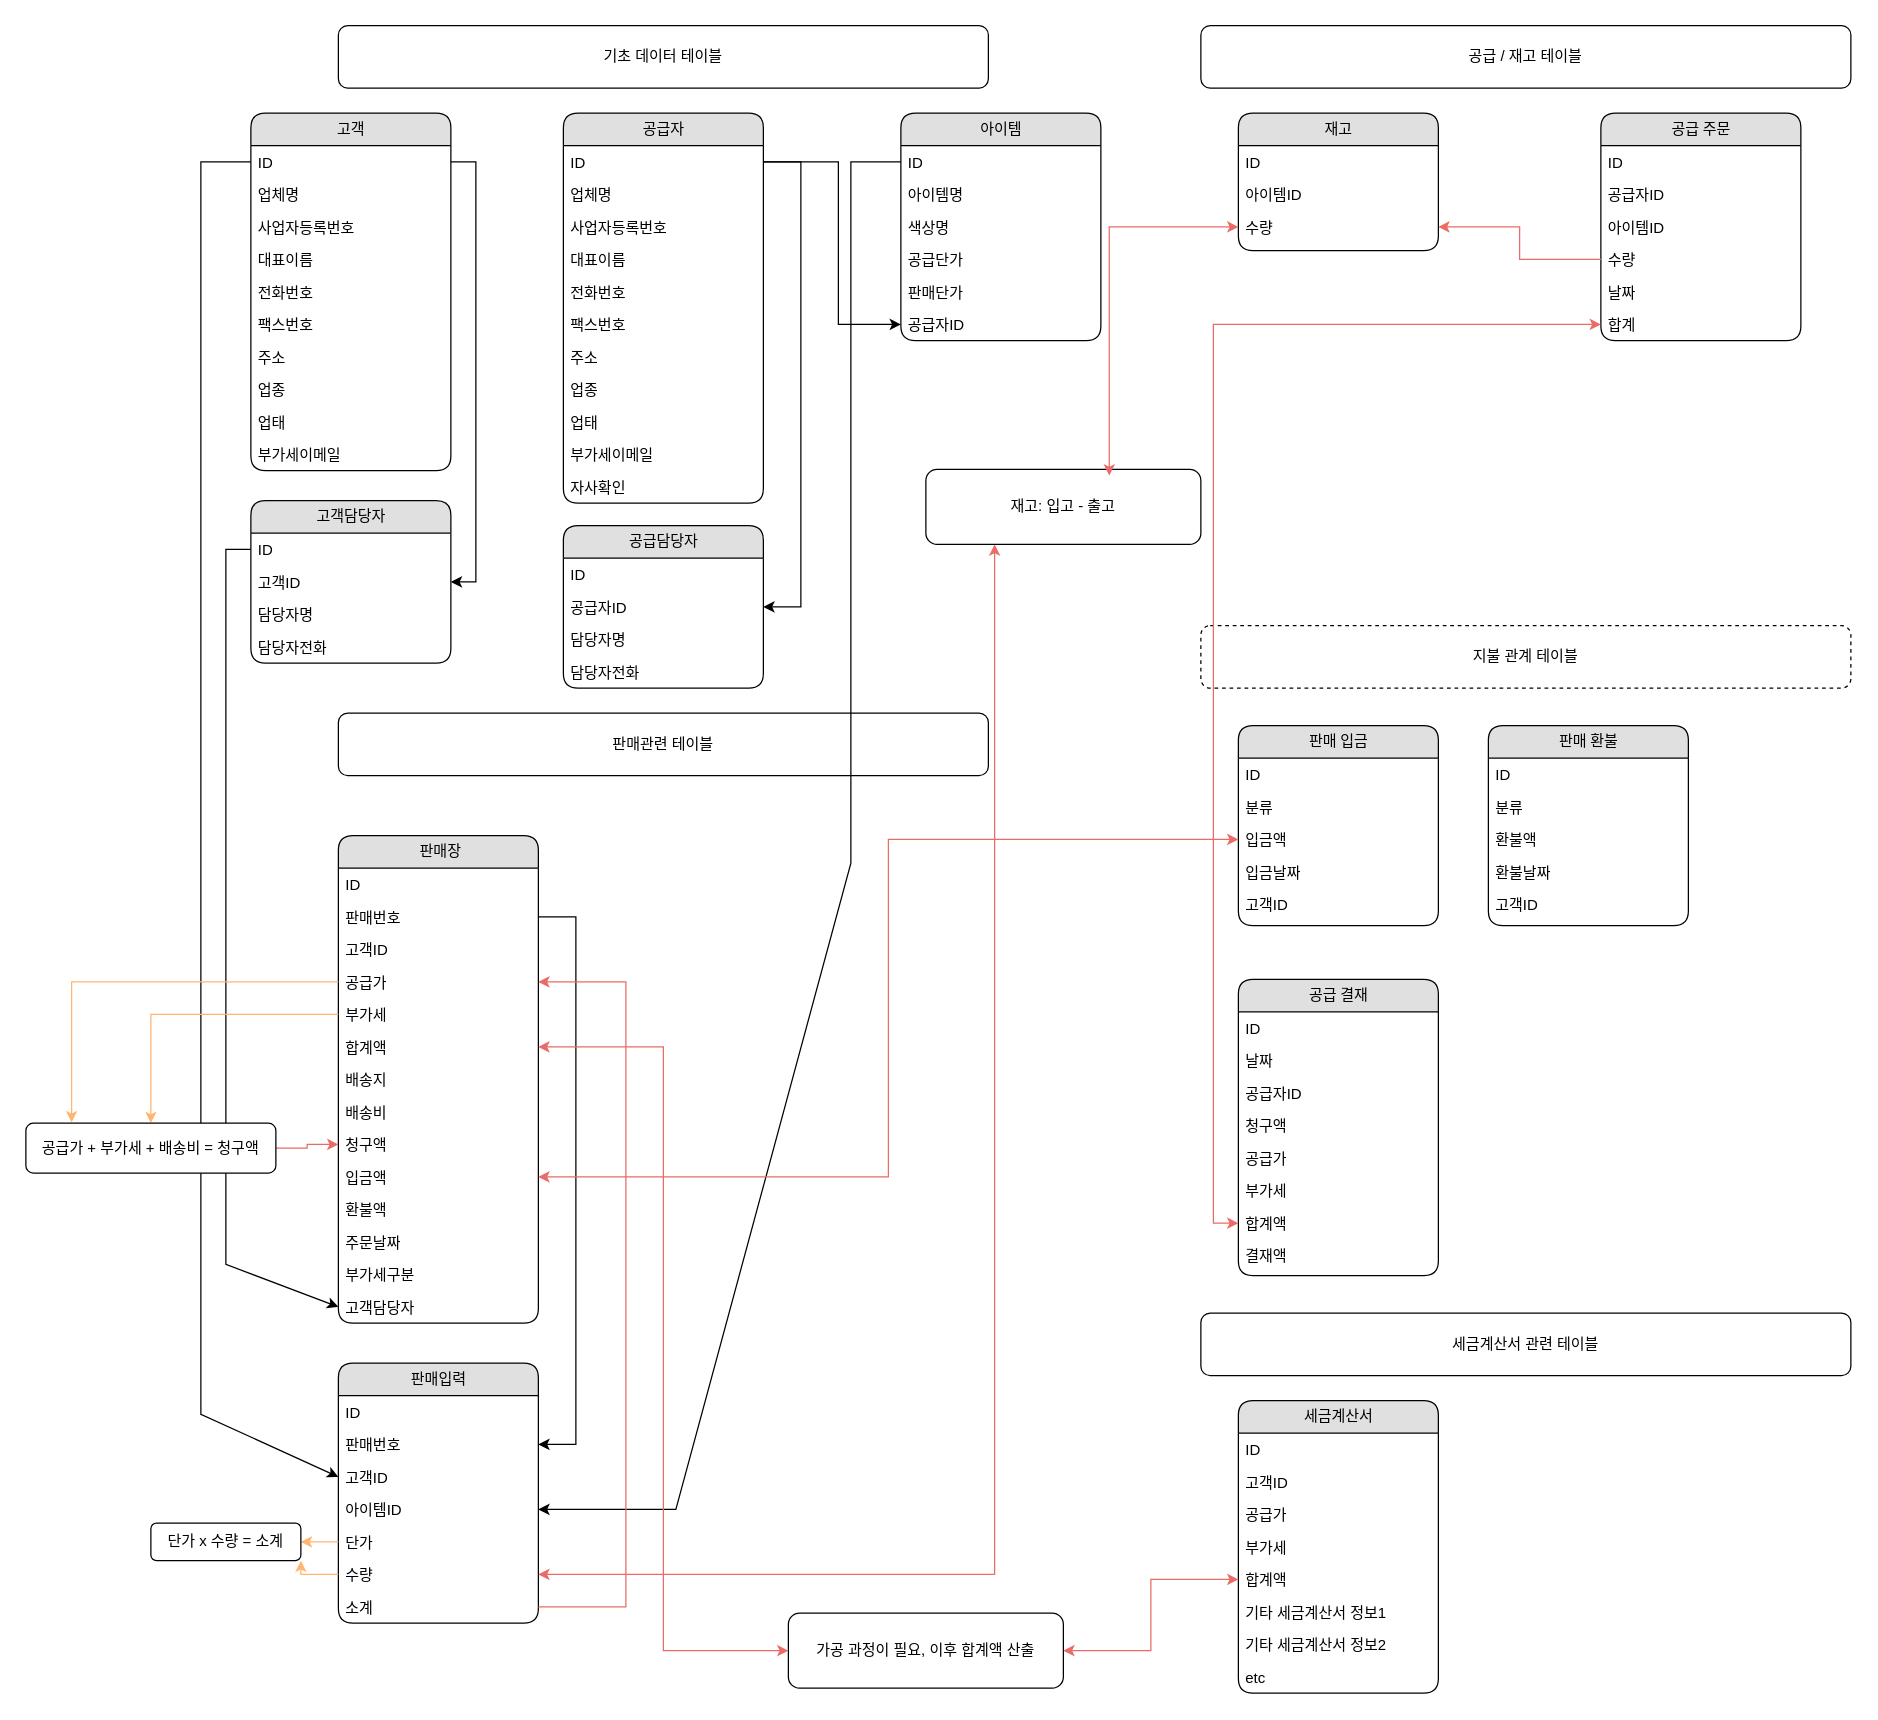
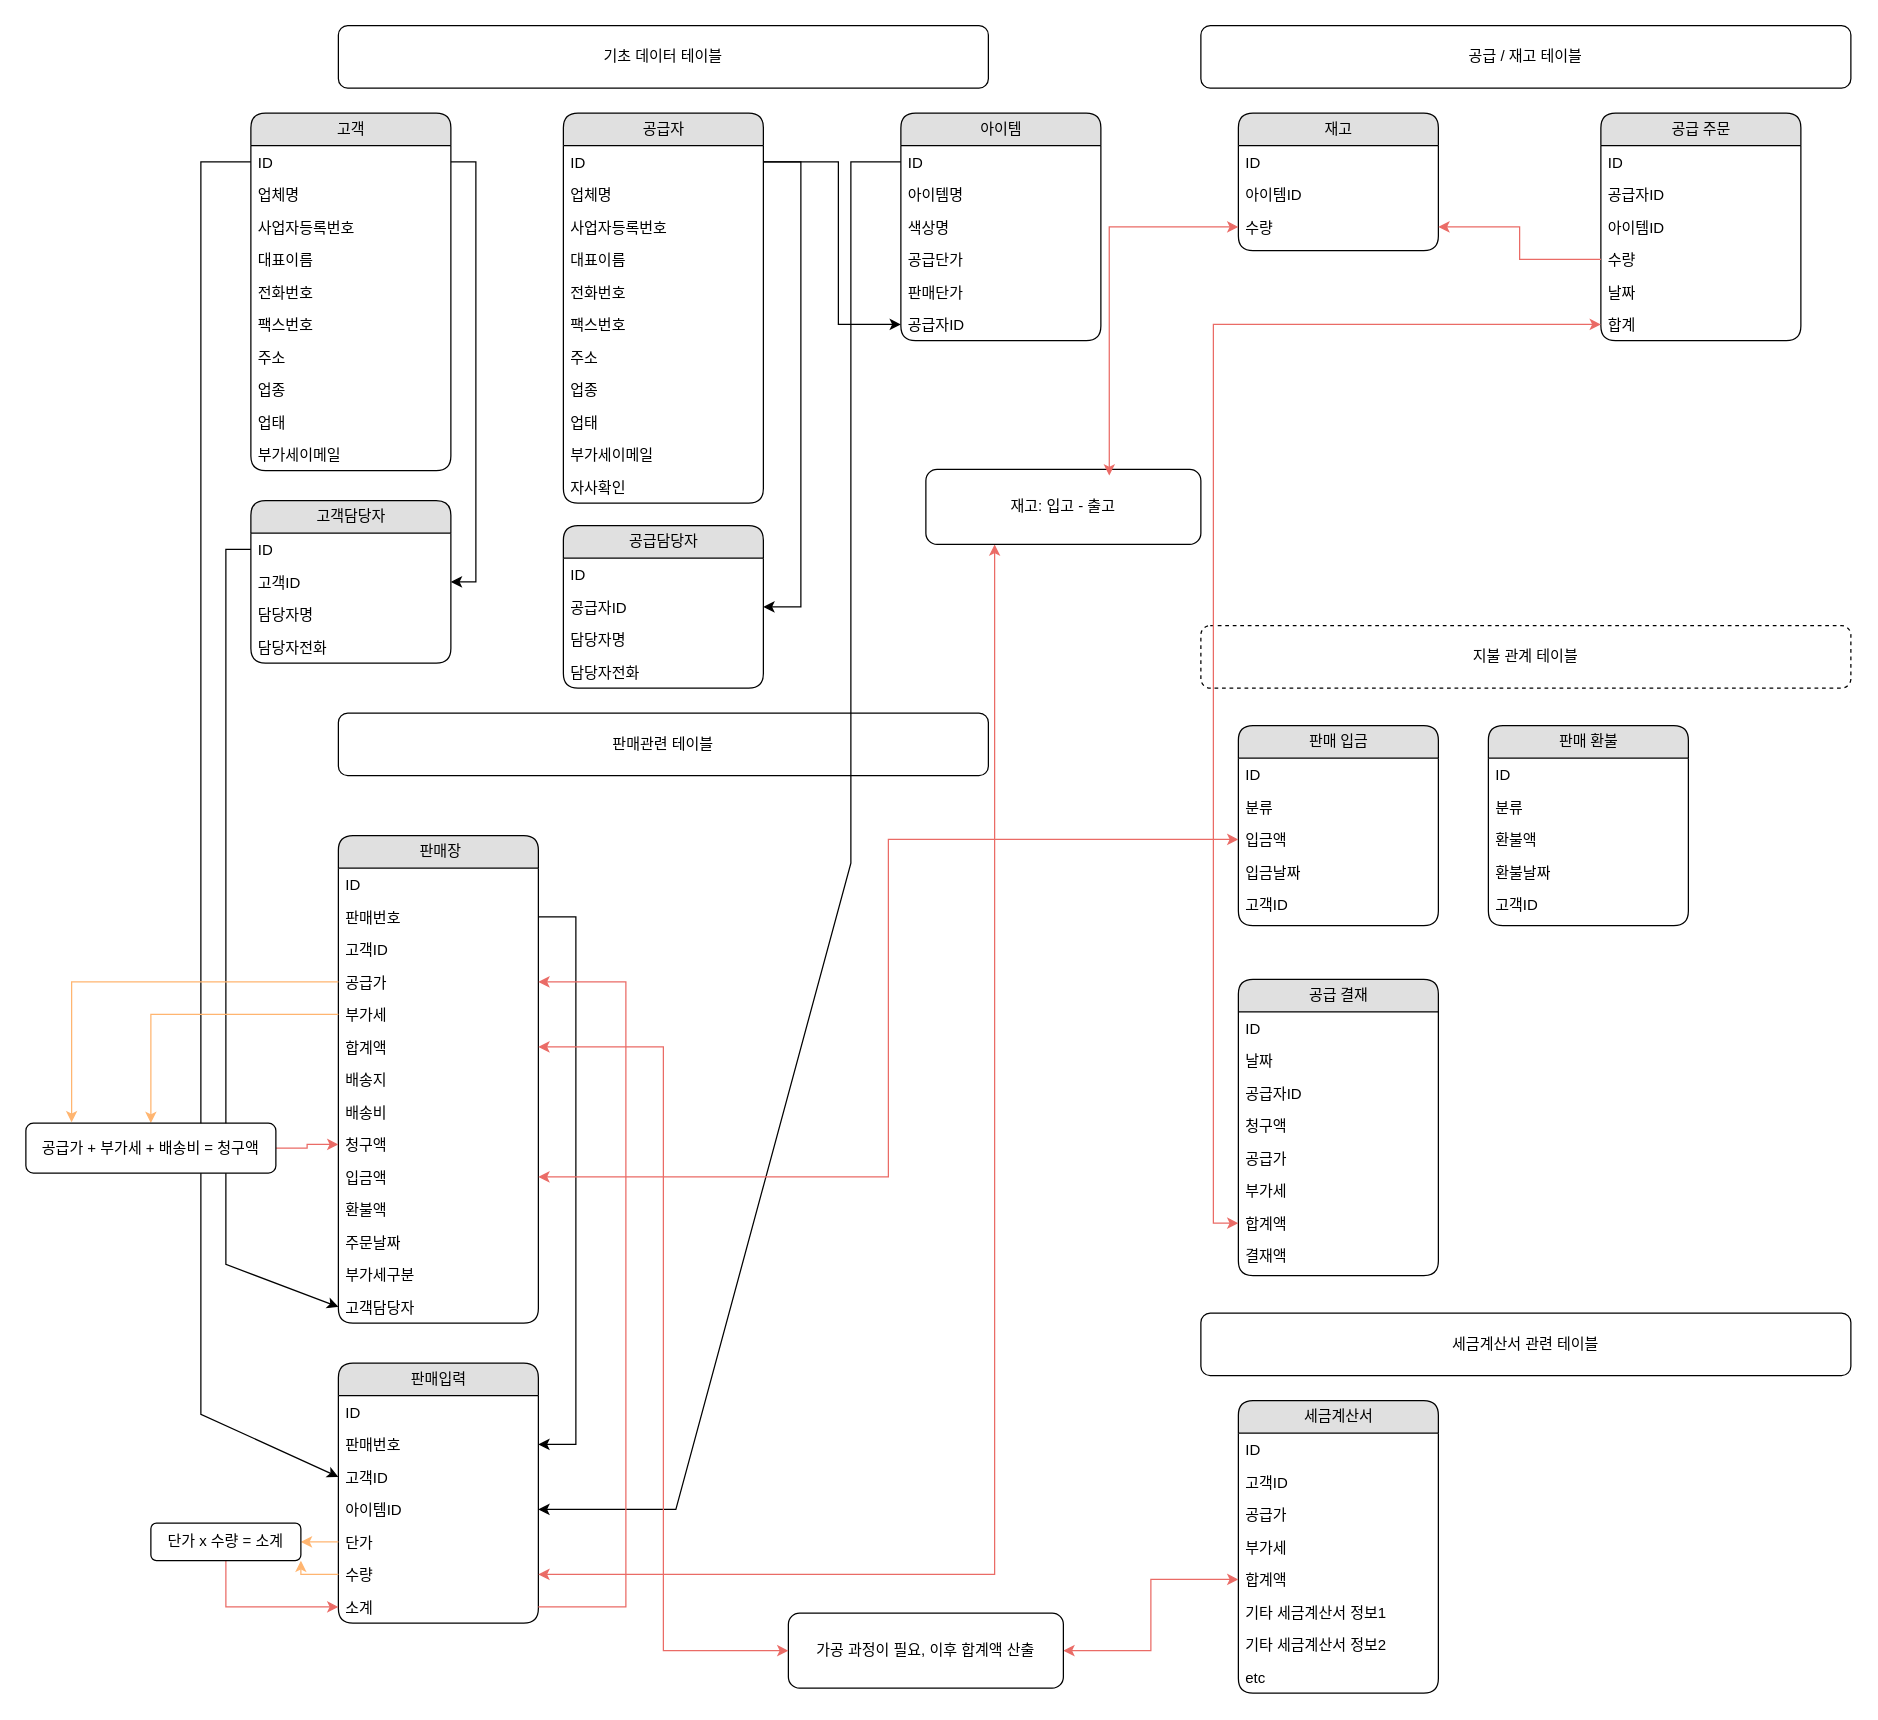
edge "단가 x 수량 = 소계" -> "소계": added
